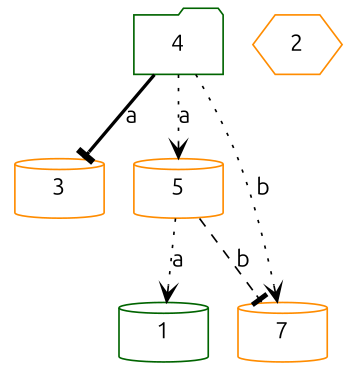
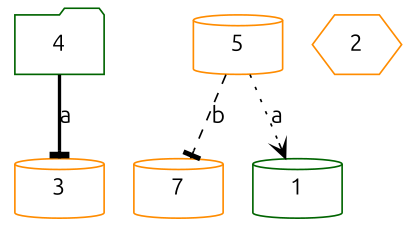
edge "4" -> "5": removed, label "a"
edge "4" -> "7": removed, label "b"
